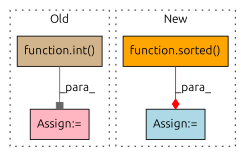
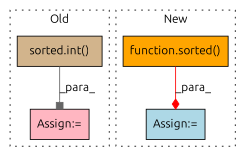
node "function.int()": label "function.int()" -> "sorted.int()"
